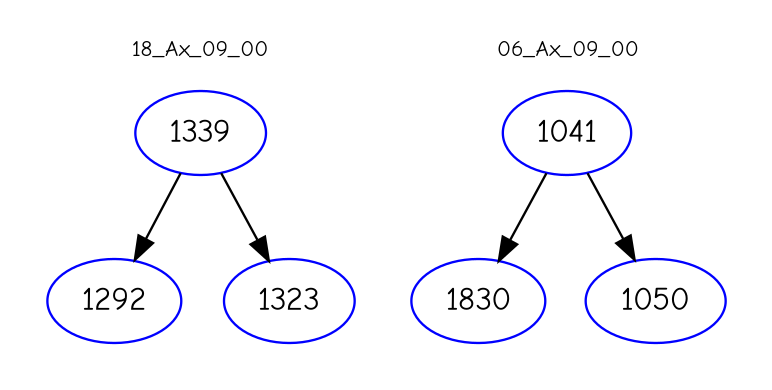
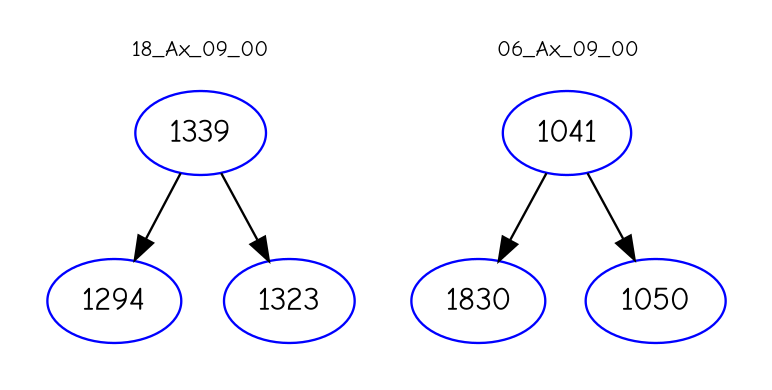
node "1292": label "1292" -> "1294"
